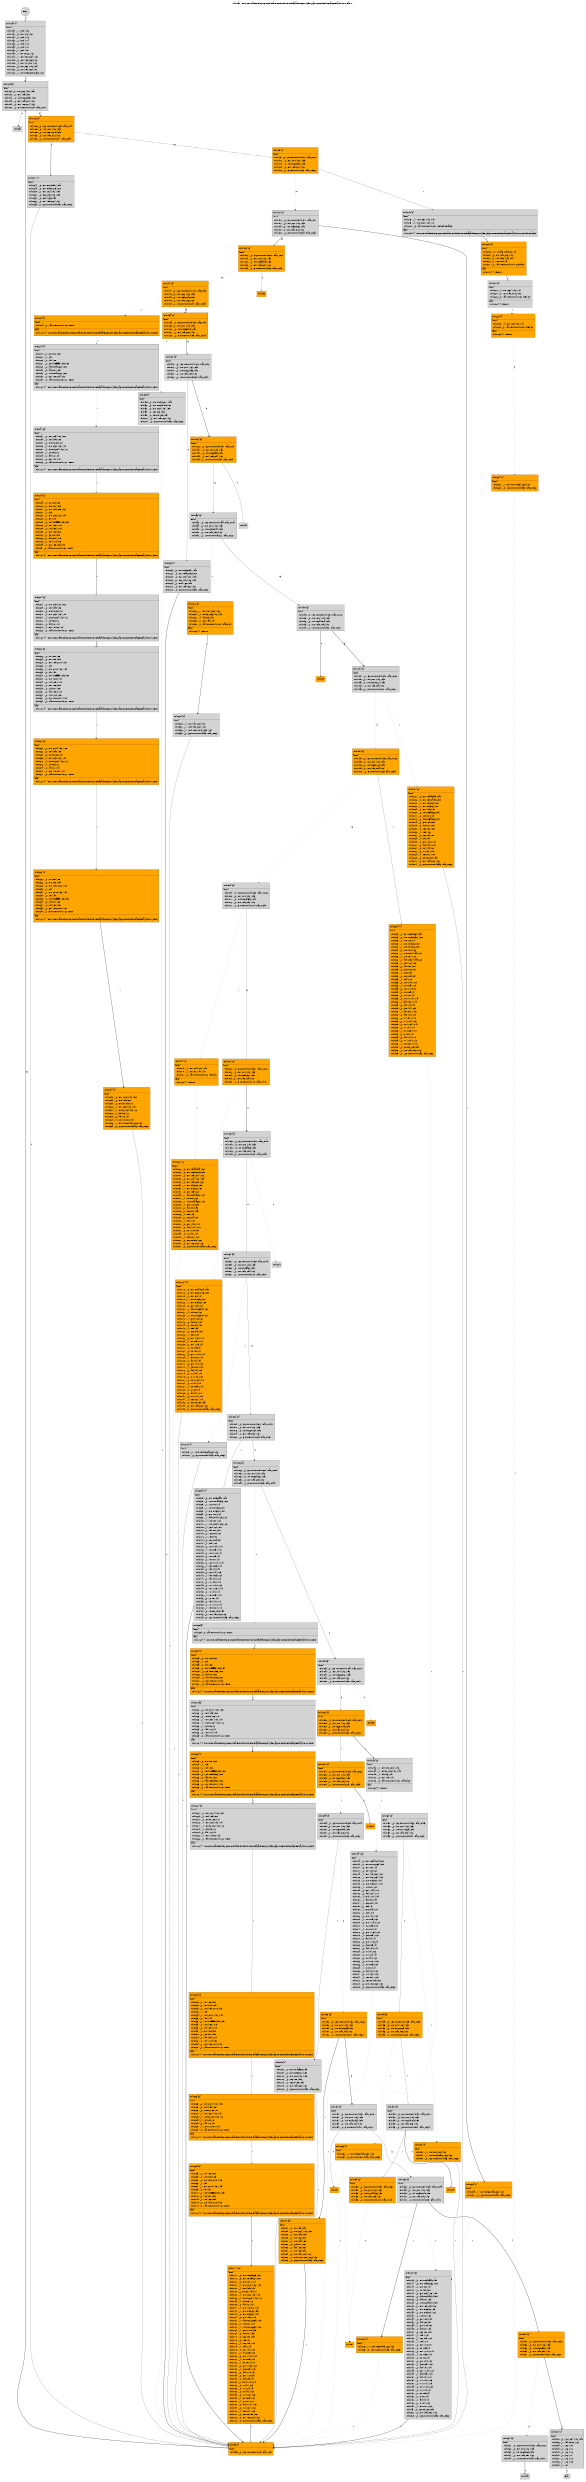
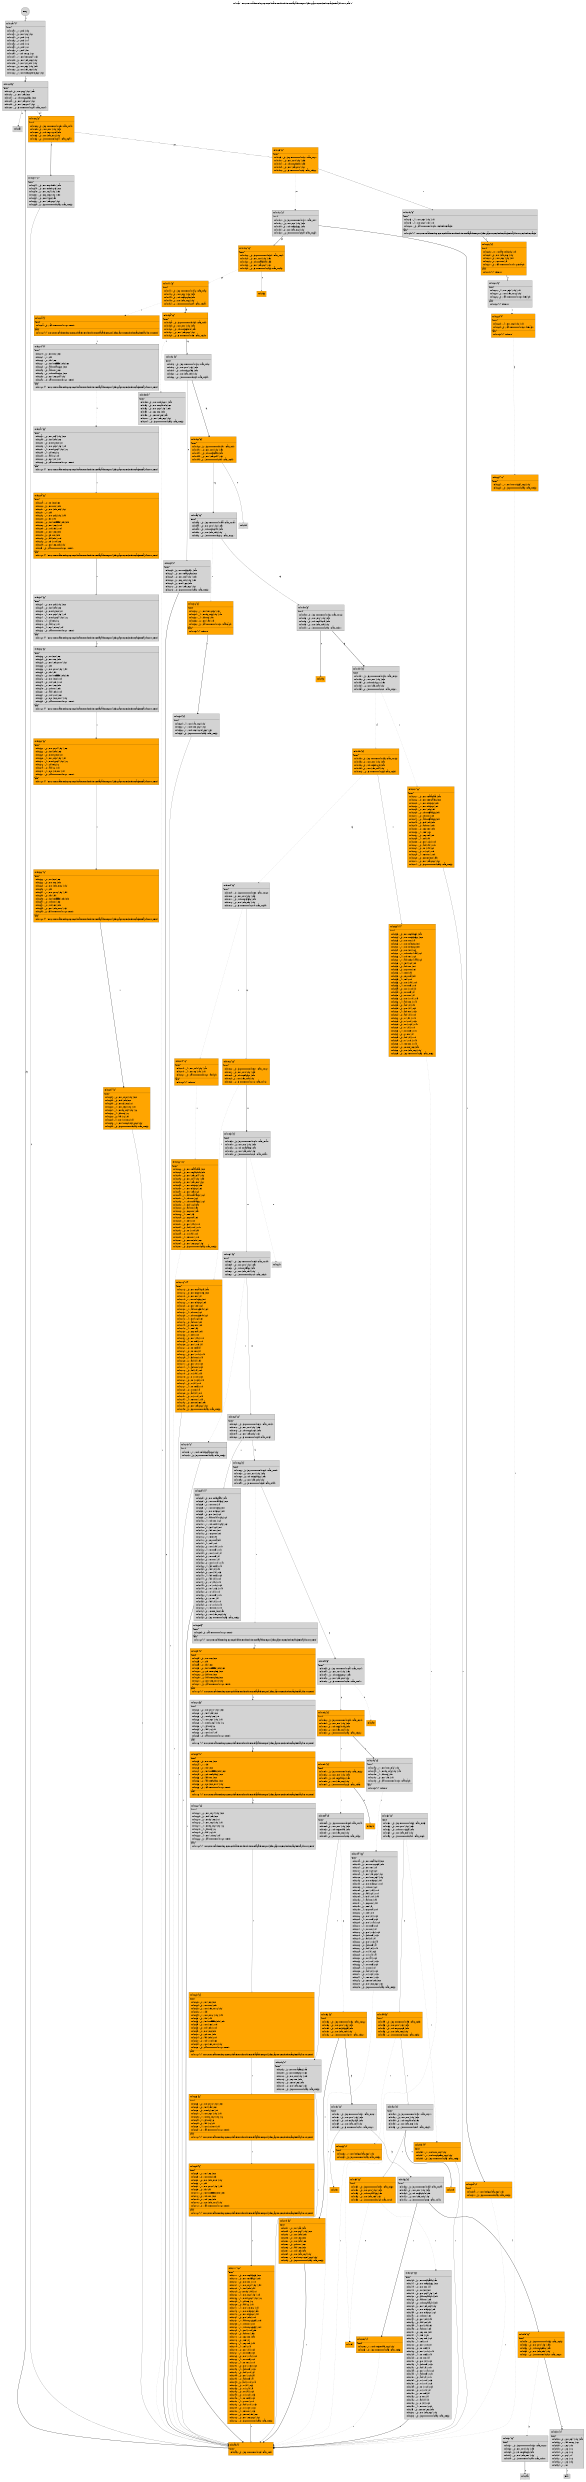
edge "0x40250a [12]" -> "0x40246f [155]": now "0x40250a [12]" -> "0x402af3 [5]"
